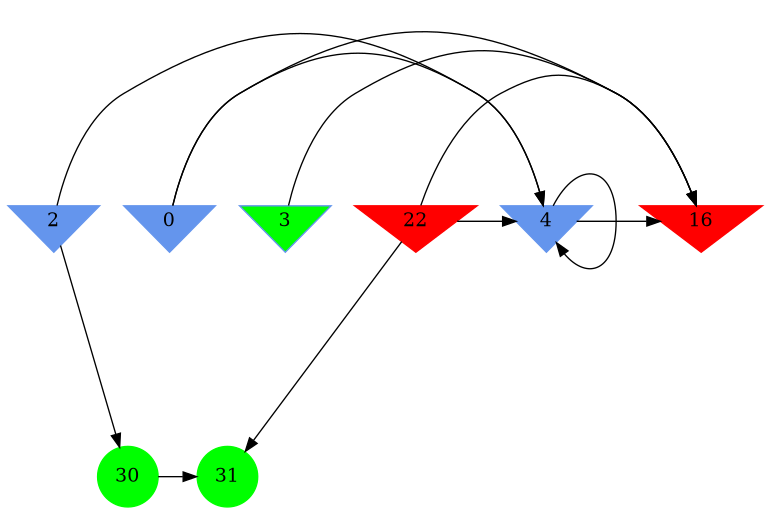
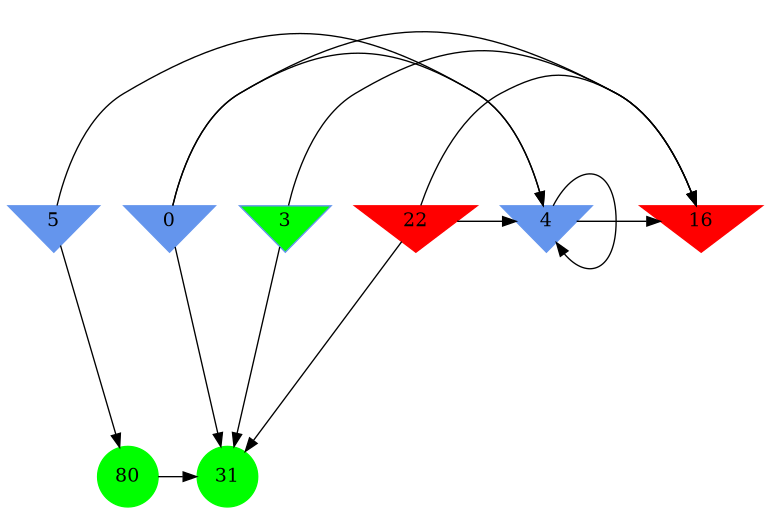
node "2": label "2" -> "5"
edge "0" -> "31": added
edge "3" -> "31": added
node "30": label "30" -> "80"
